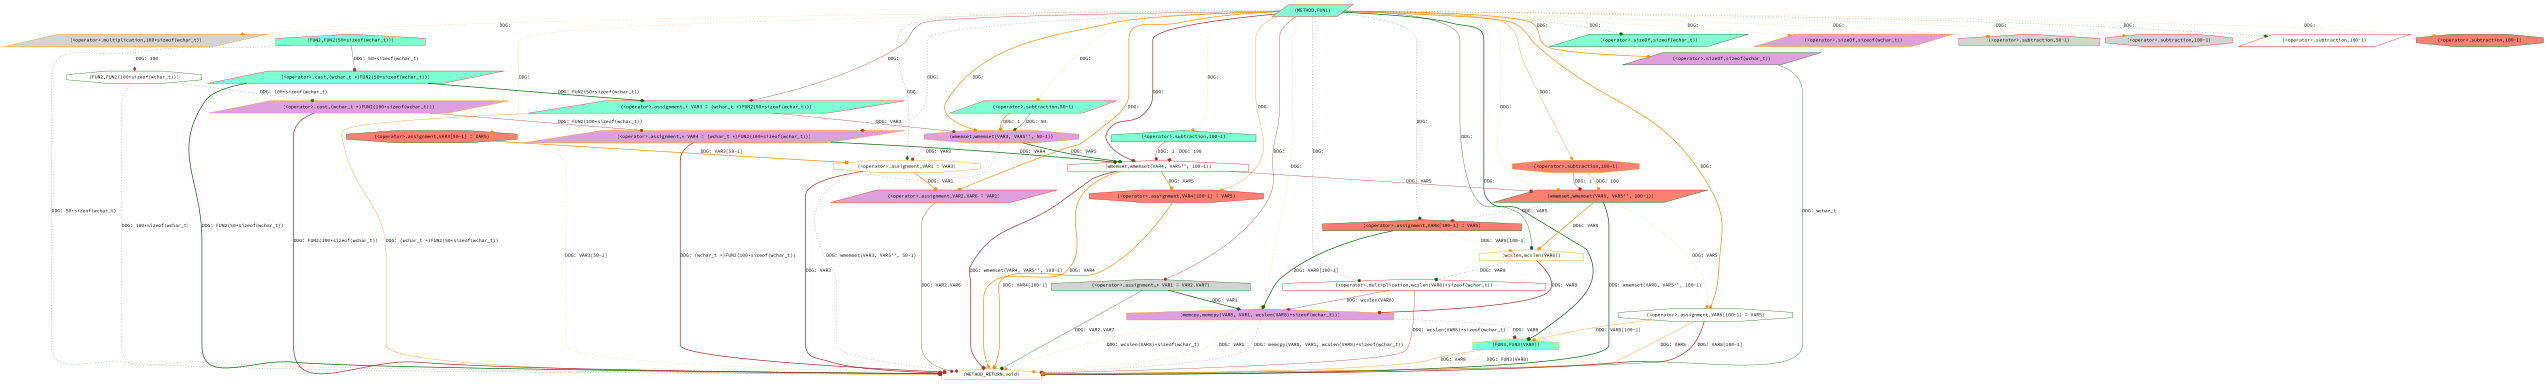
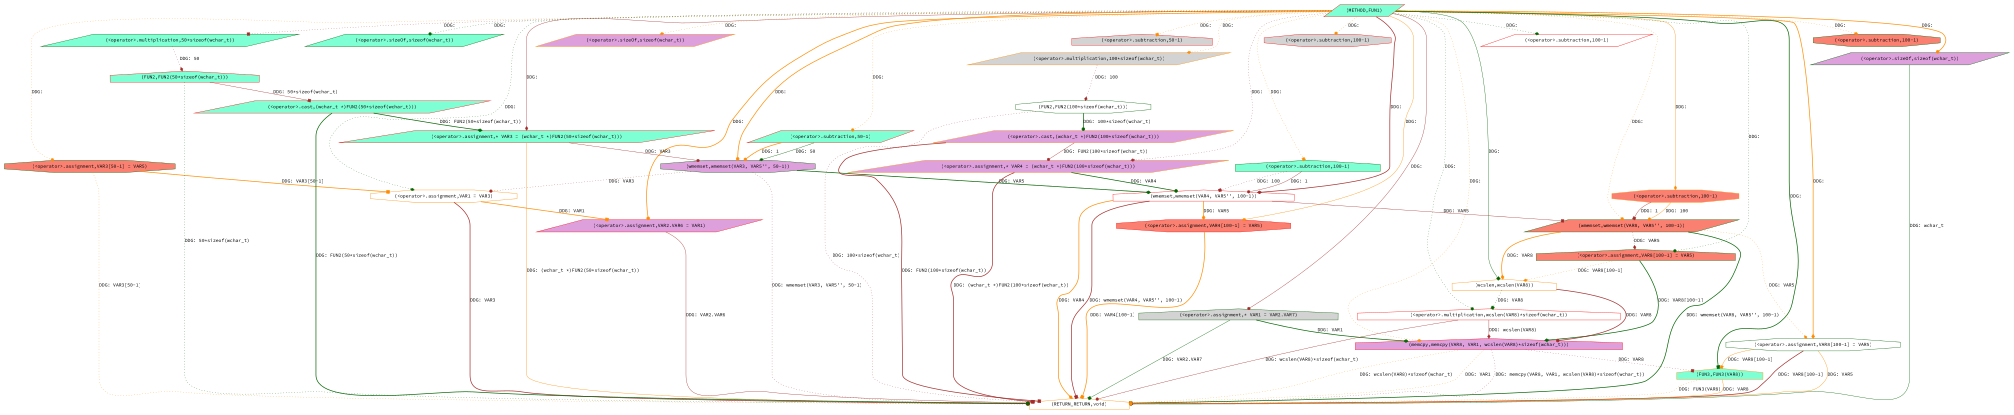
node "(<operator>.multiplication,50*sizeof(wchar_t))": added
edge "(FUN2,FUN2(100*sizeof(wchar_t)))" -> "(<operator>.cast,(wchar_t *)FUN2(100*sizeof(wchar_t)))": style dotted -> bold
node "(wmemset,wmemset(VAR3, VAR5'', 50-1))": color darkorange -> darkgreen
node "(memcpy,memcpy(VAR8, VAR1, wcslen(VAR8)*sizeof(wchar_t)))": color darkorange -> red
node "(METHOD_RETURN,void)": label "(METHOD_RETURN,void)" -> "(RETURN_RETURN,void)"
